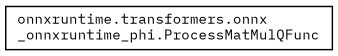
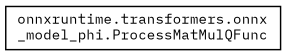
node "onnxruntime.transformers.onnx _onnxruntime_phi.ProcessMatMulQFunc": label "onnxruntime.transformers.onnx _onnxruntime_phi.ProcessMatMulQFunc" -> "onnxruntime.transformers.onnx _model_phi.ProcessMatMulQFunc"
